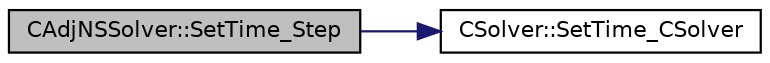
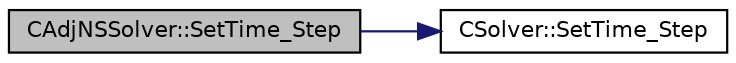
node "CSolver::SetTime_CSolver": label "CSolver::SetTime_CSolver" -> "CSolver::SetTime_Step"
